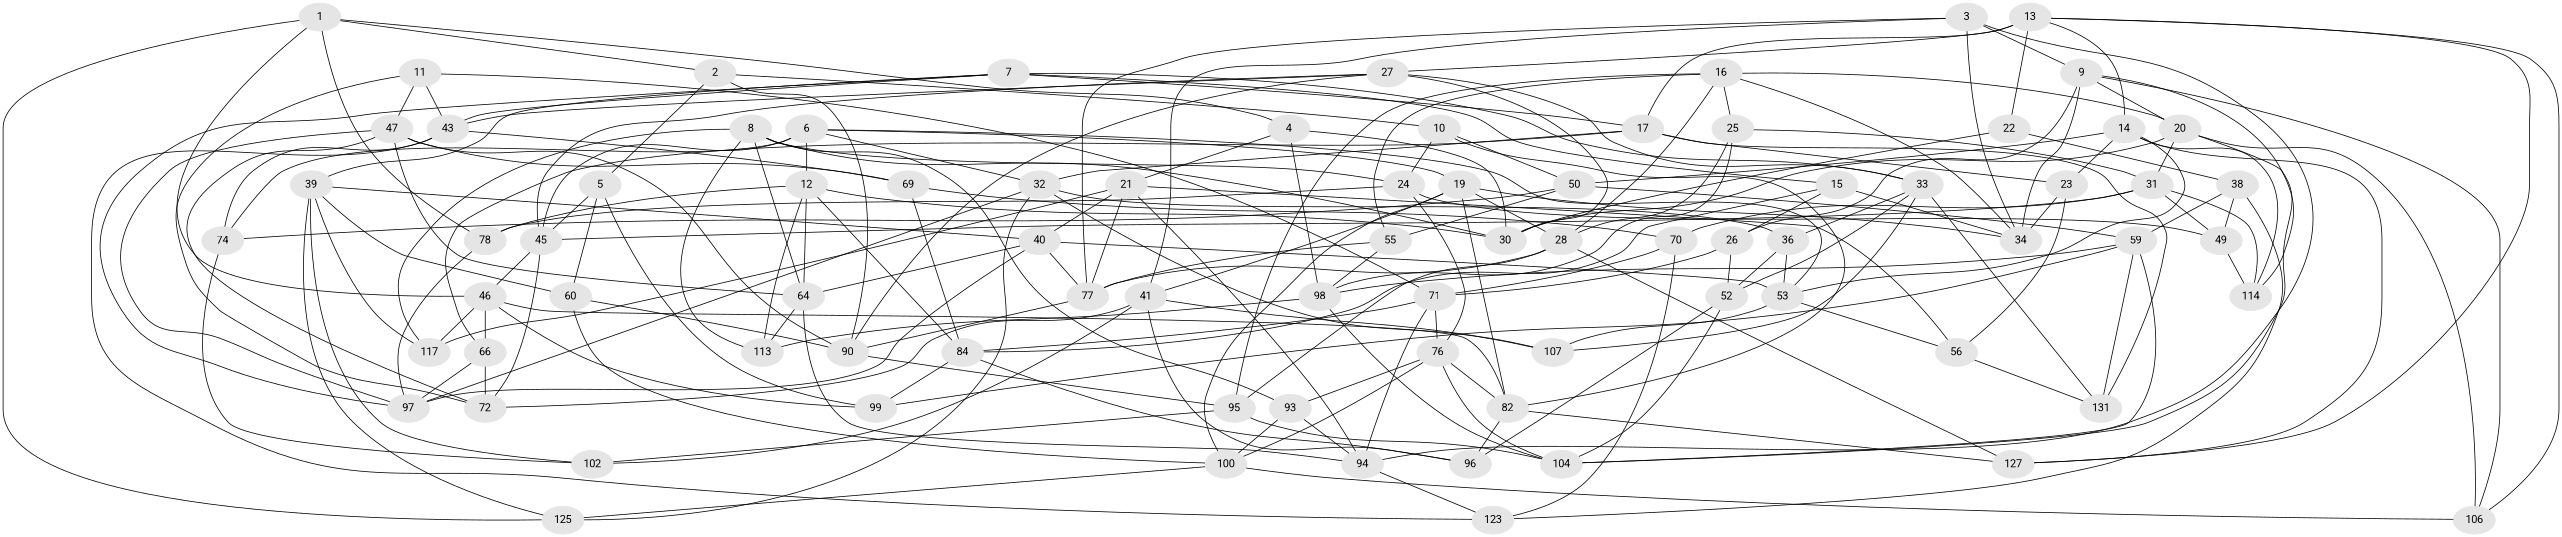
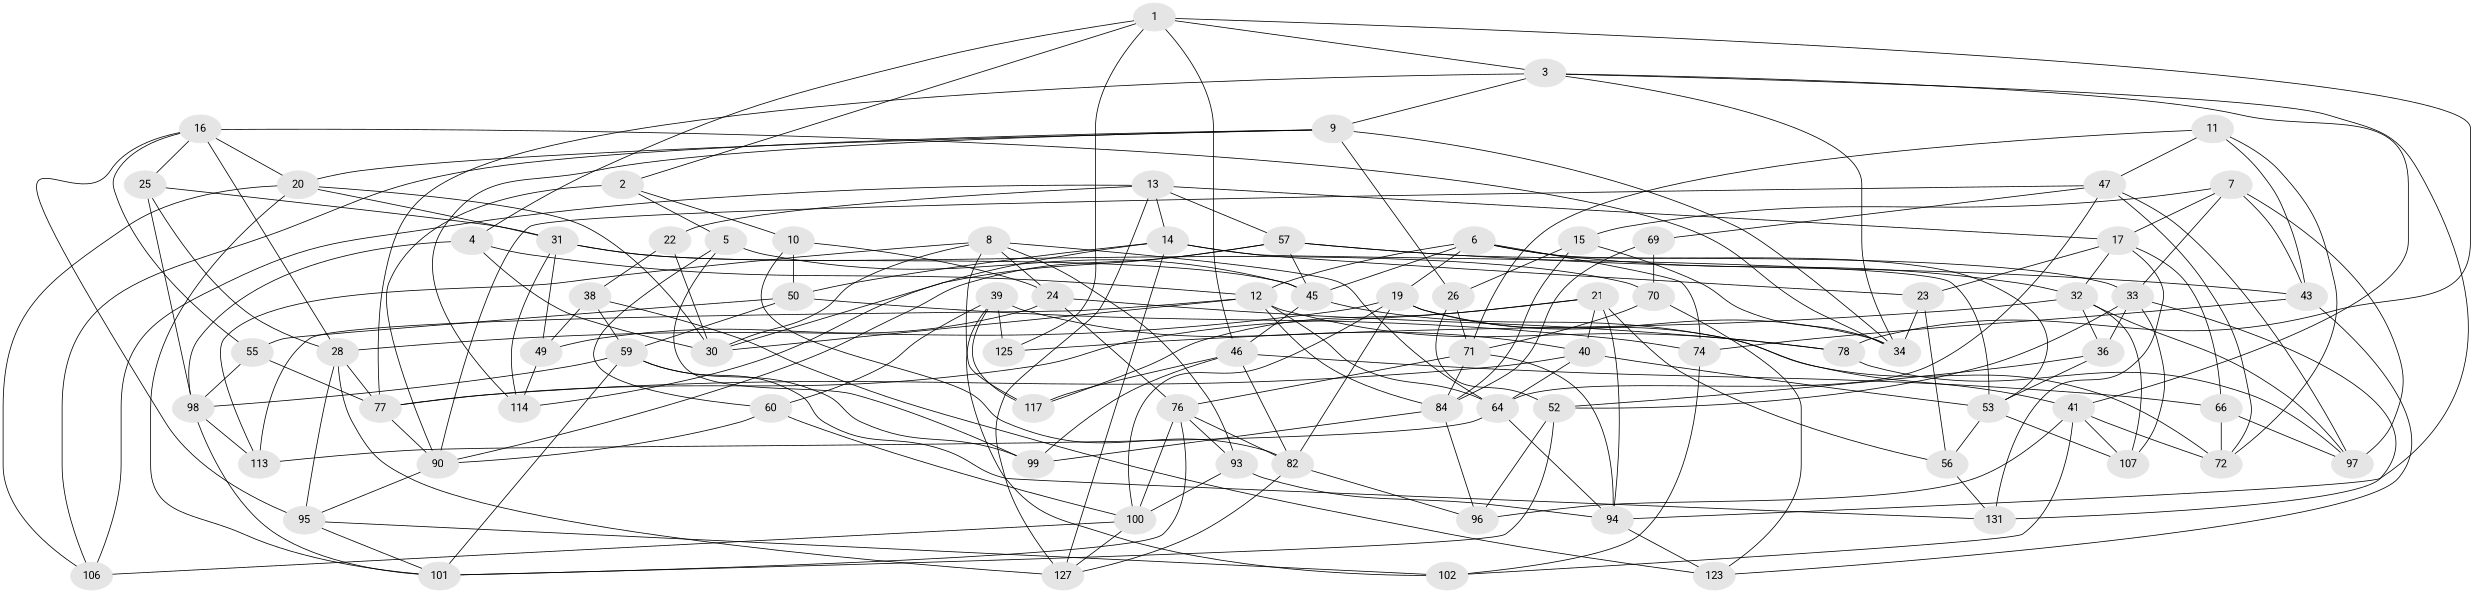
edge "1" -- "3": added
node "27": label "27" -> "57"
edge "7" -- "39": removed
edge "43" -- "69": removed
edge "4" -- "21": now "4" -- "12"
edge "40" -- "97": removed
node "104": label "104" -> "101"
edge "100" -- "125": now "100" -- "127"
